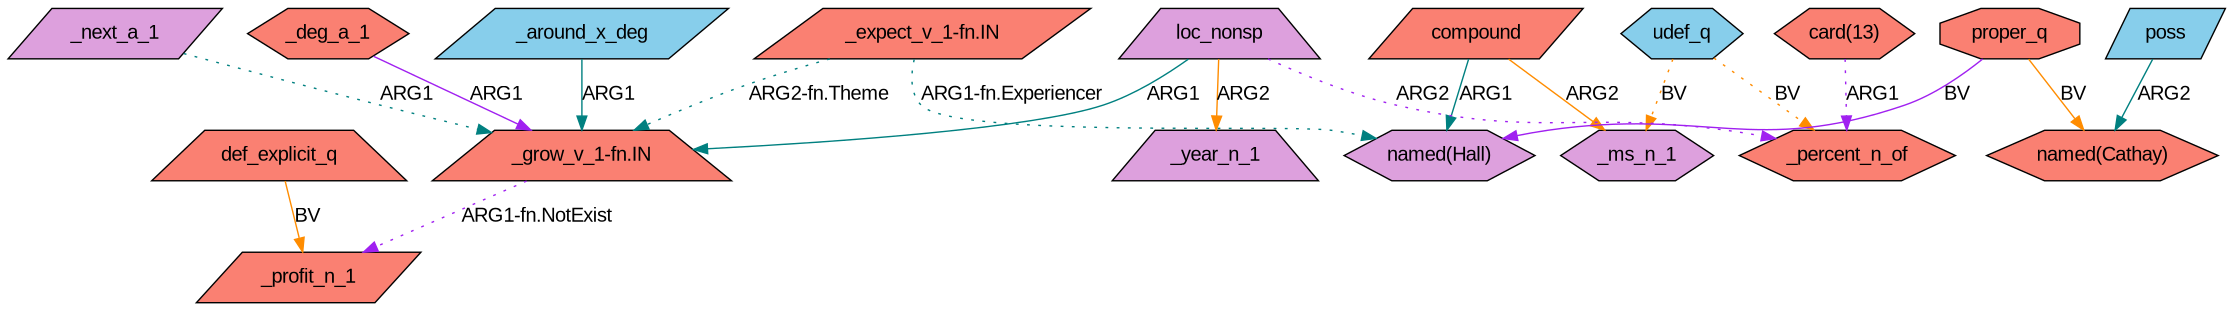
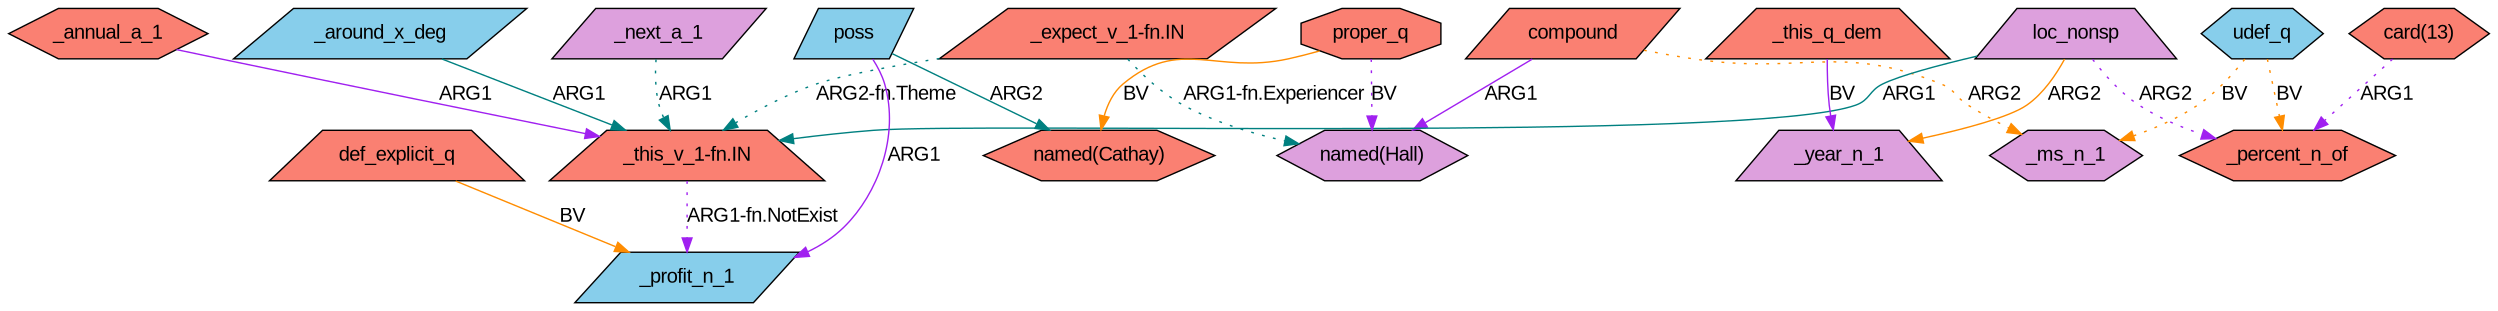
node "_deg_a_1": label "_deg_a_1" -> "_annual_a_1"
node "_this_q_dem": added
edge "compound" -> "named(Hall)": color teal -> purple
edge "compound" -> "_ms_n_1": style solid -> dotted
edge "proper_q" -> "named(Hall)": style solid -> dotted
node "_grow_v_1-fn.IN": label "_grow_v_1-fn.IN" -> "_this_v_1-fn.IN"
edge "poss" -> "_profit_n_1": added, label "ARG1"
node "_profit_n_1": fillcolor salmon -> skyblue
